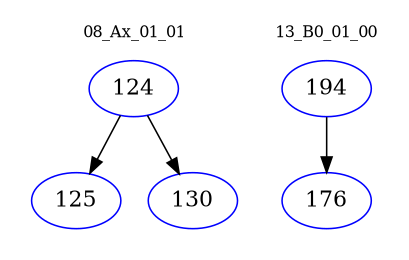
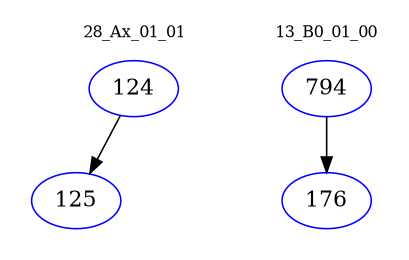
cluster "08_Ax_01_01": label "08_Ax_01_01" -> "28_Ax_01_01"
node "194": label "194" -> "794"
node "130": removed
